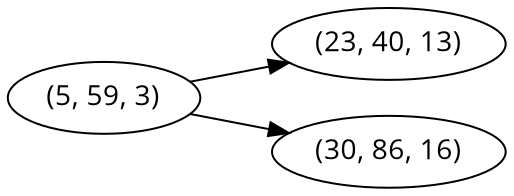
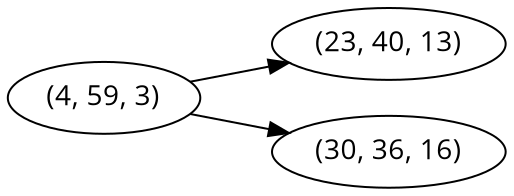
node "(5, 59, 3)": label "(5, 59, 3)" -> "(4, 59, 3)"
node "(30, 86, 16)": label "(30, 86, 16)" -> "(30, 36, 16)"
